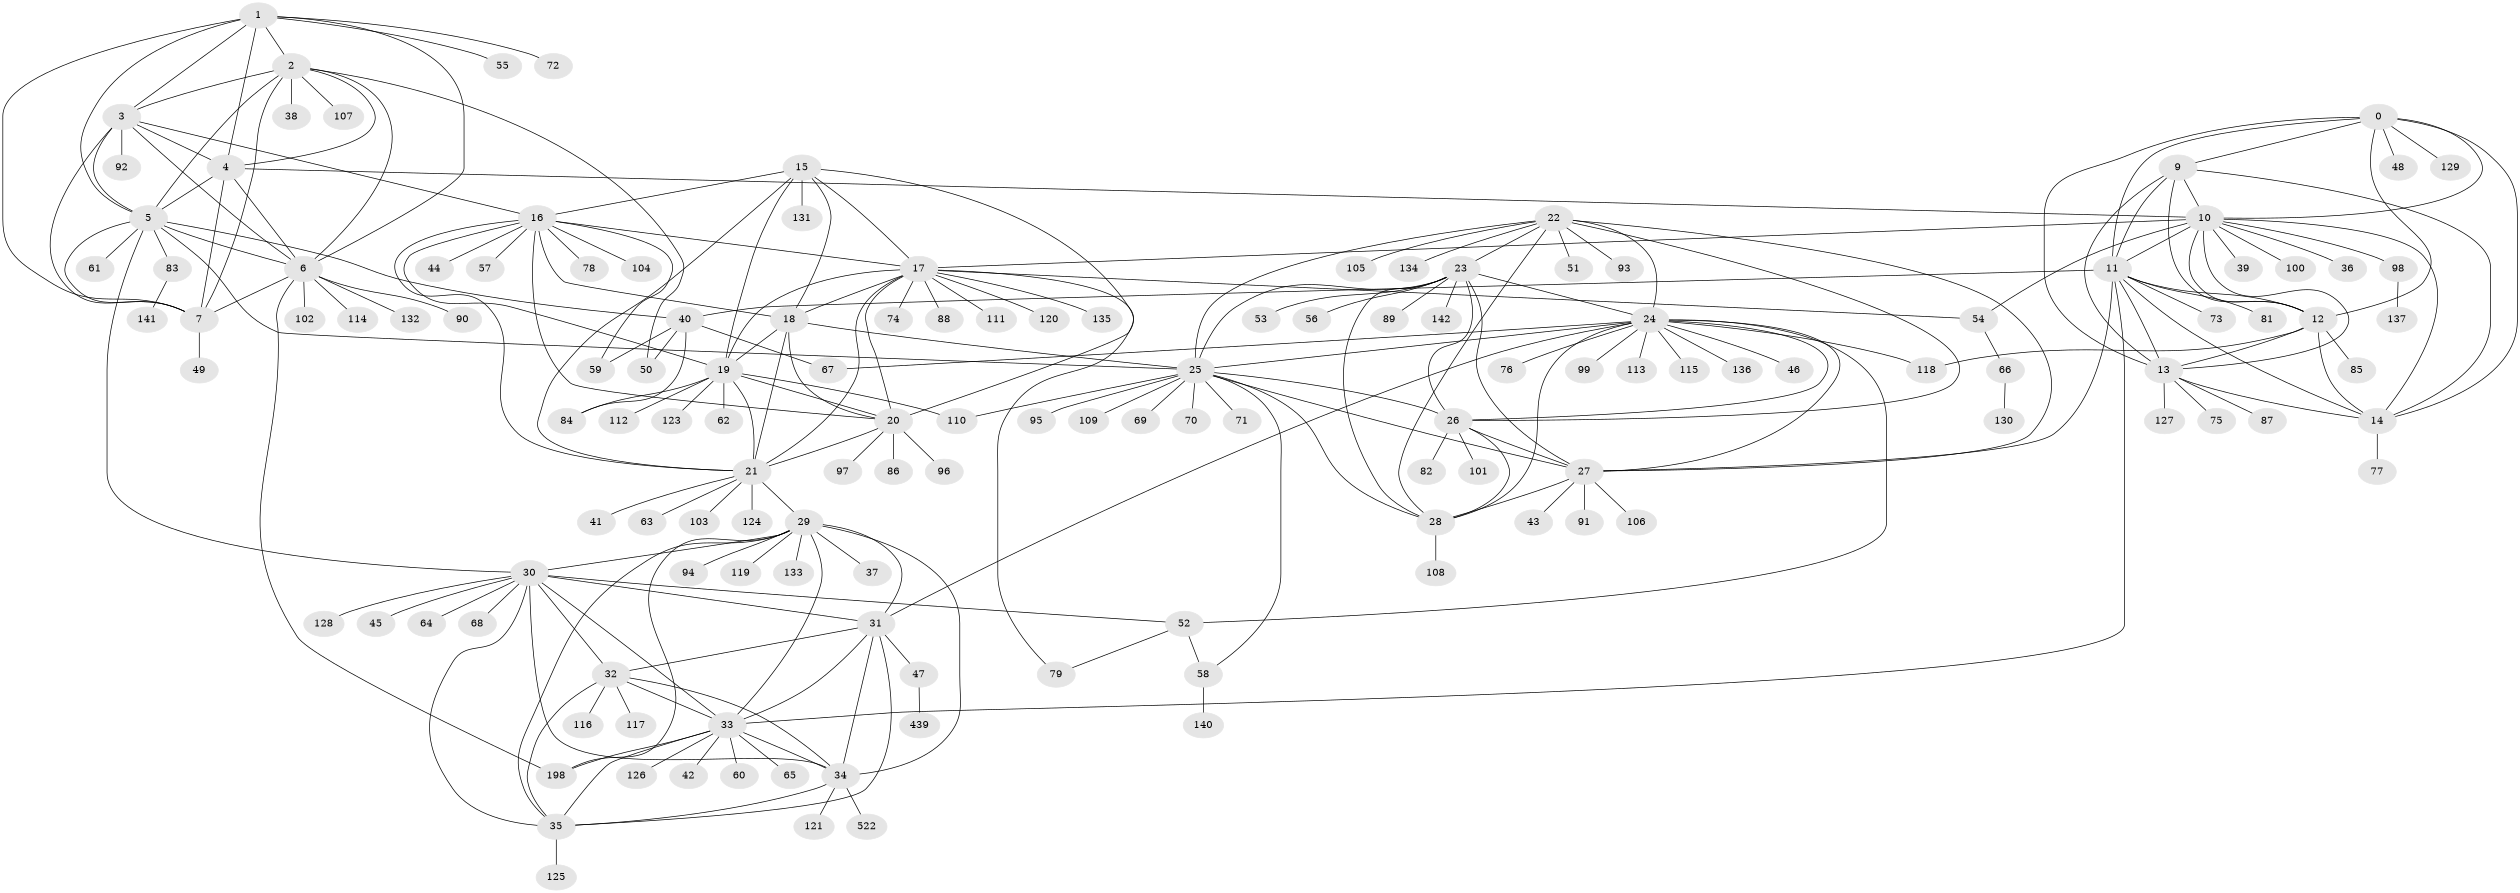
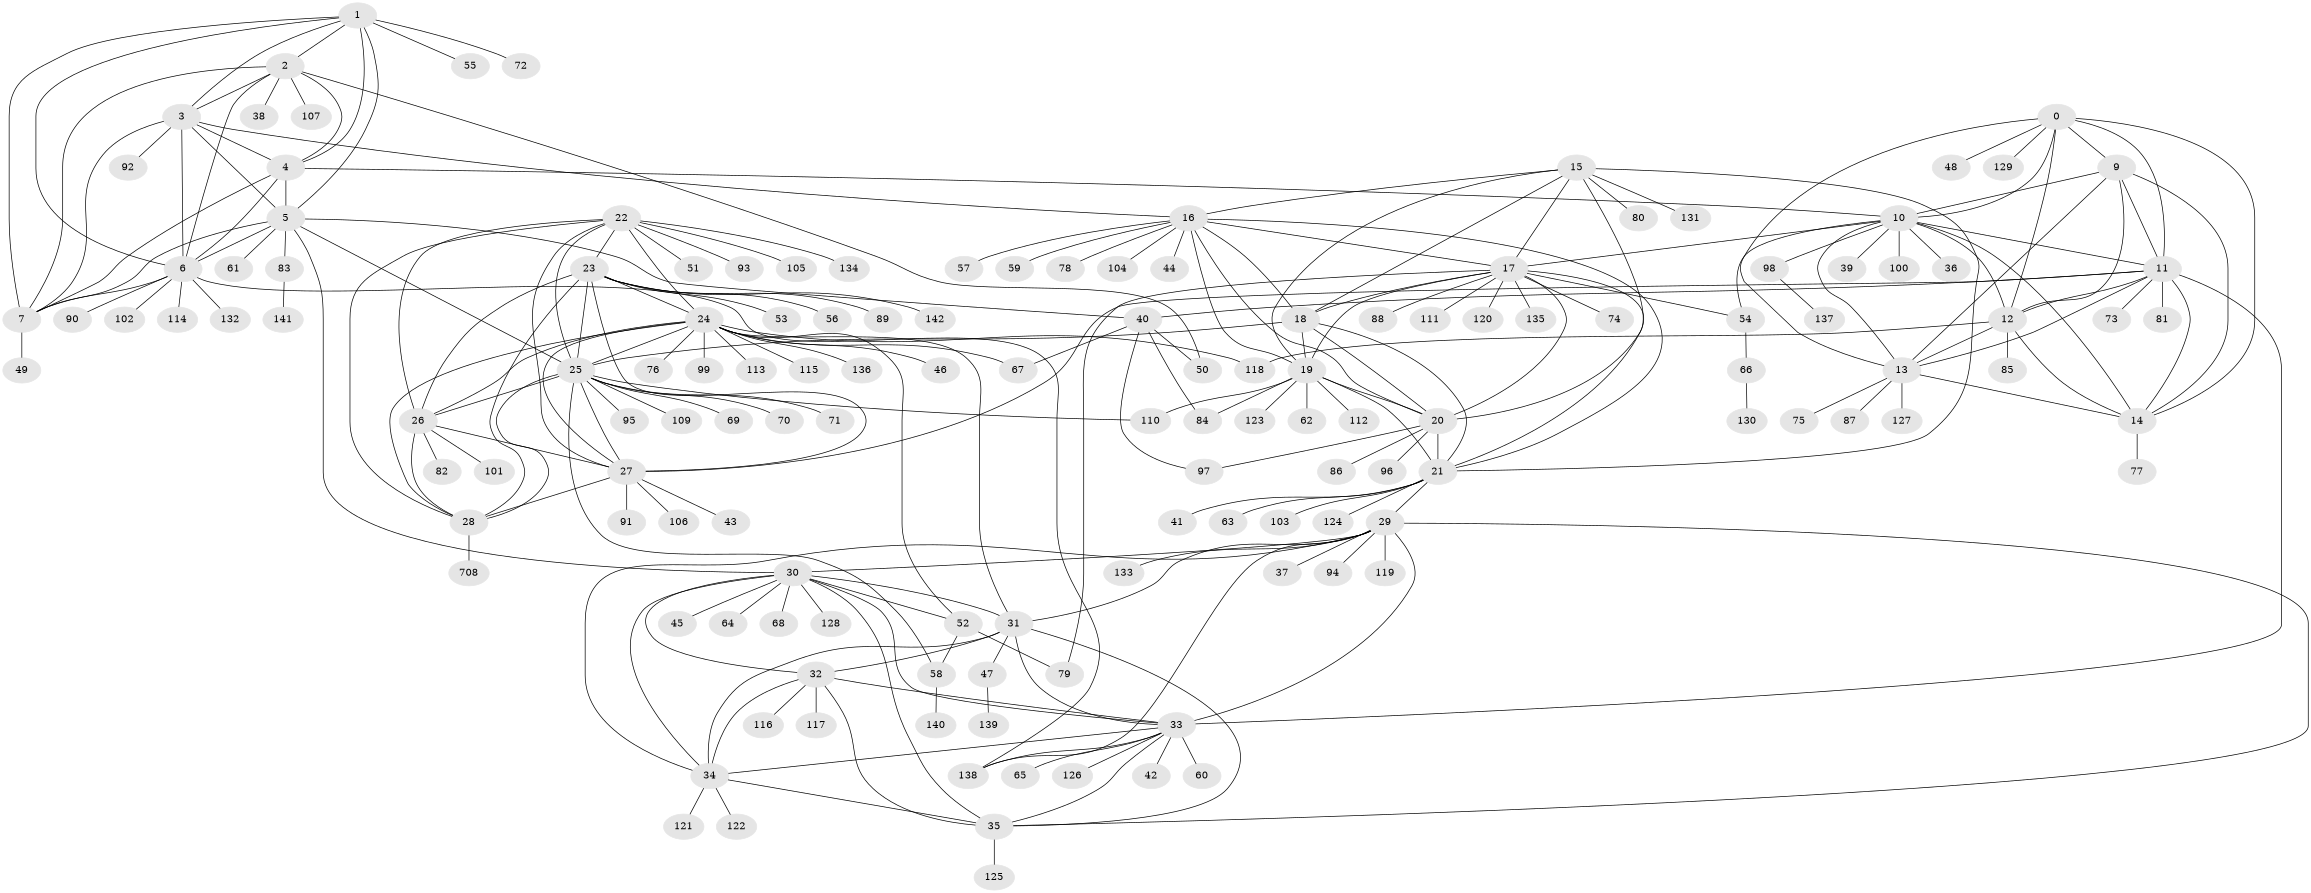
edge "2" -- "5": removed
node "80": added
edge "40" -- "59": now "40" -- "97"
node "108": label "108" -> "708"
node "439": label "439" -> "139"
node "198": label "198" -> "138"
node "522": label "522" -> "122"
